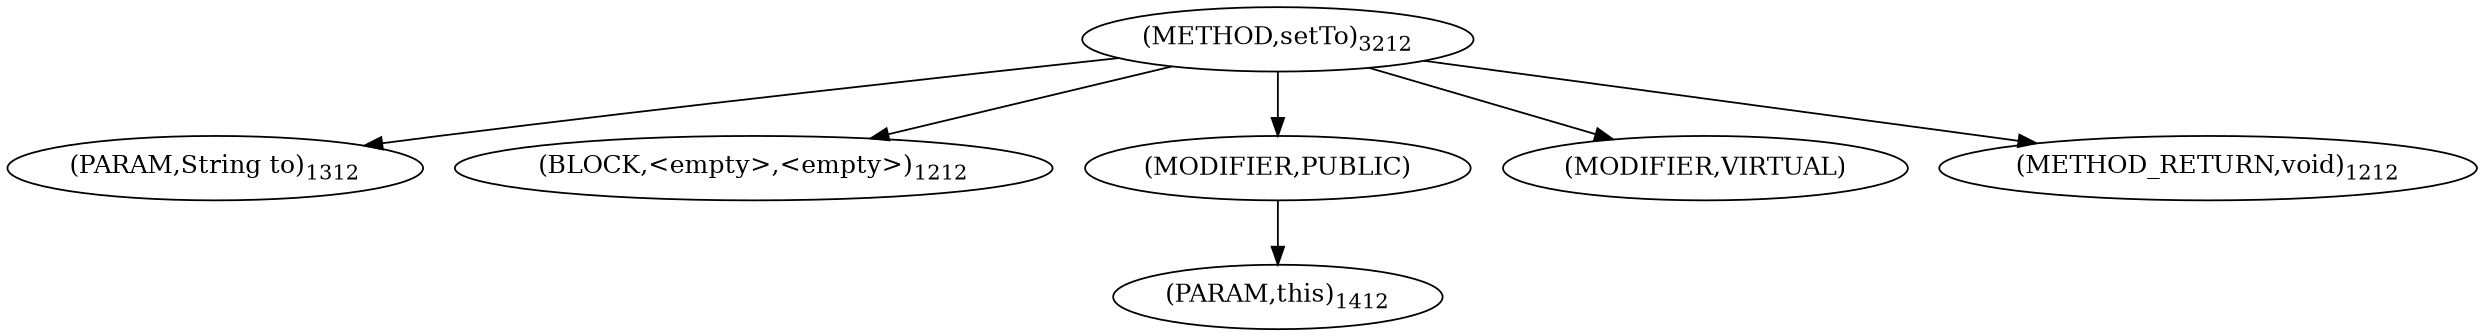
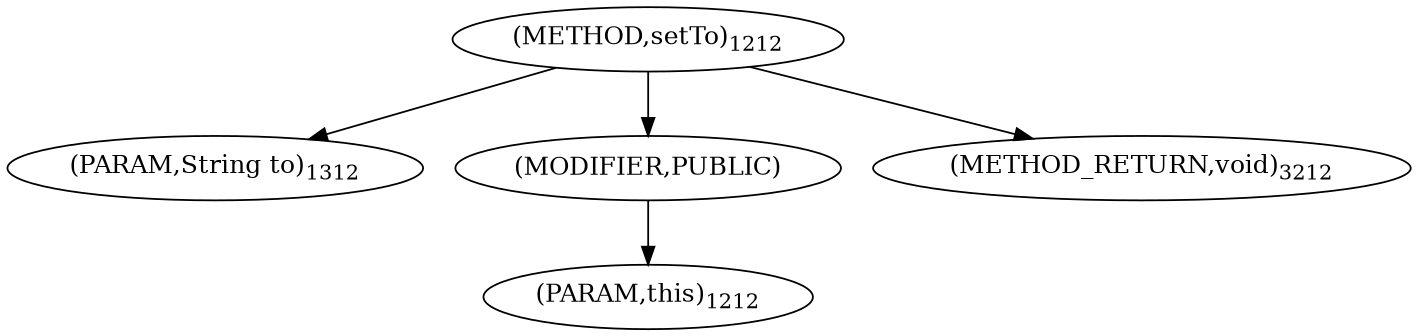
node "(METHOD,setTo)": text "3212" -> "1212"
node "(METHOD_RETURN,void)": text "1212" -> "3212"
node "(BLOCK,<empty>,<empty>)": removed
node "(MODIFIER,VIRTUAL)": removed
node "(PARAM,this)": text "1412" -> "1212"
